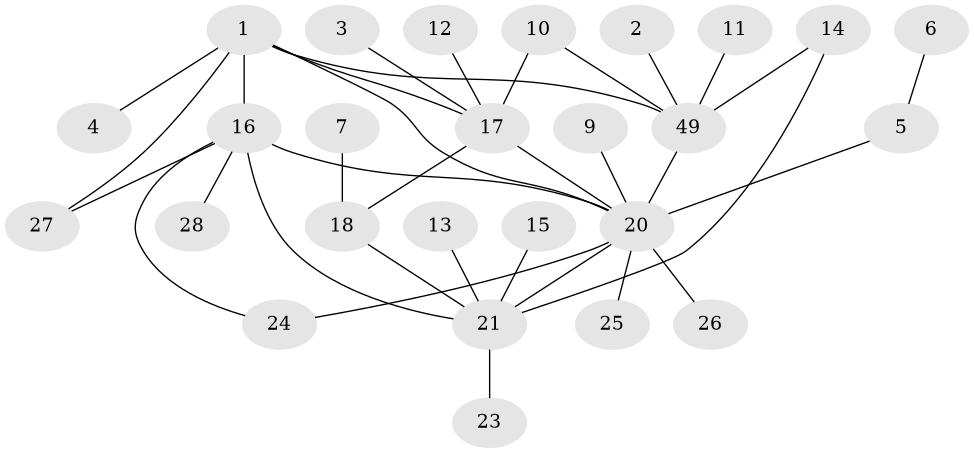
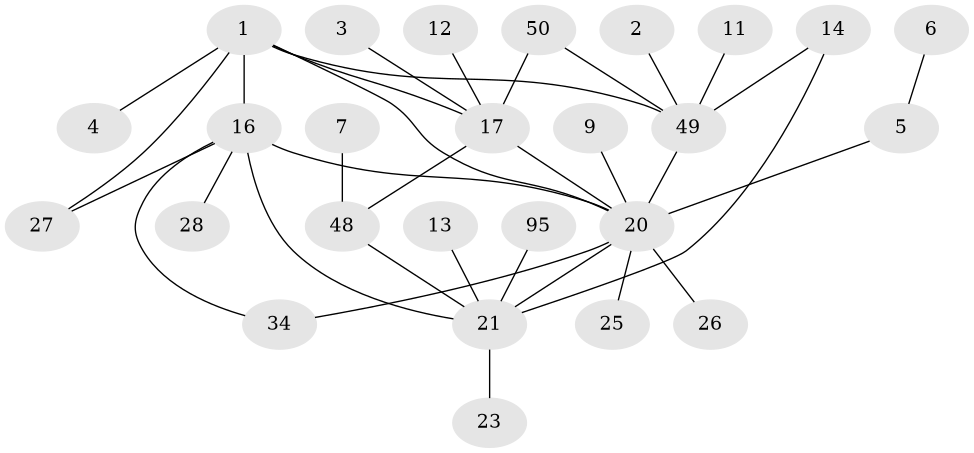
node "10": label "10" -> "50"
node "18": label "18" -> "48"
node "15": label "15" -> "95"
node "24": label "24" -> "34"
